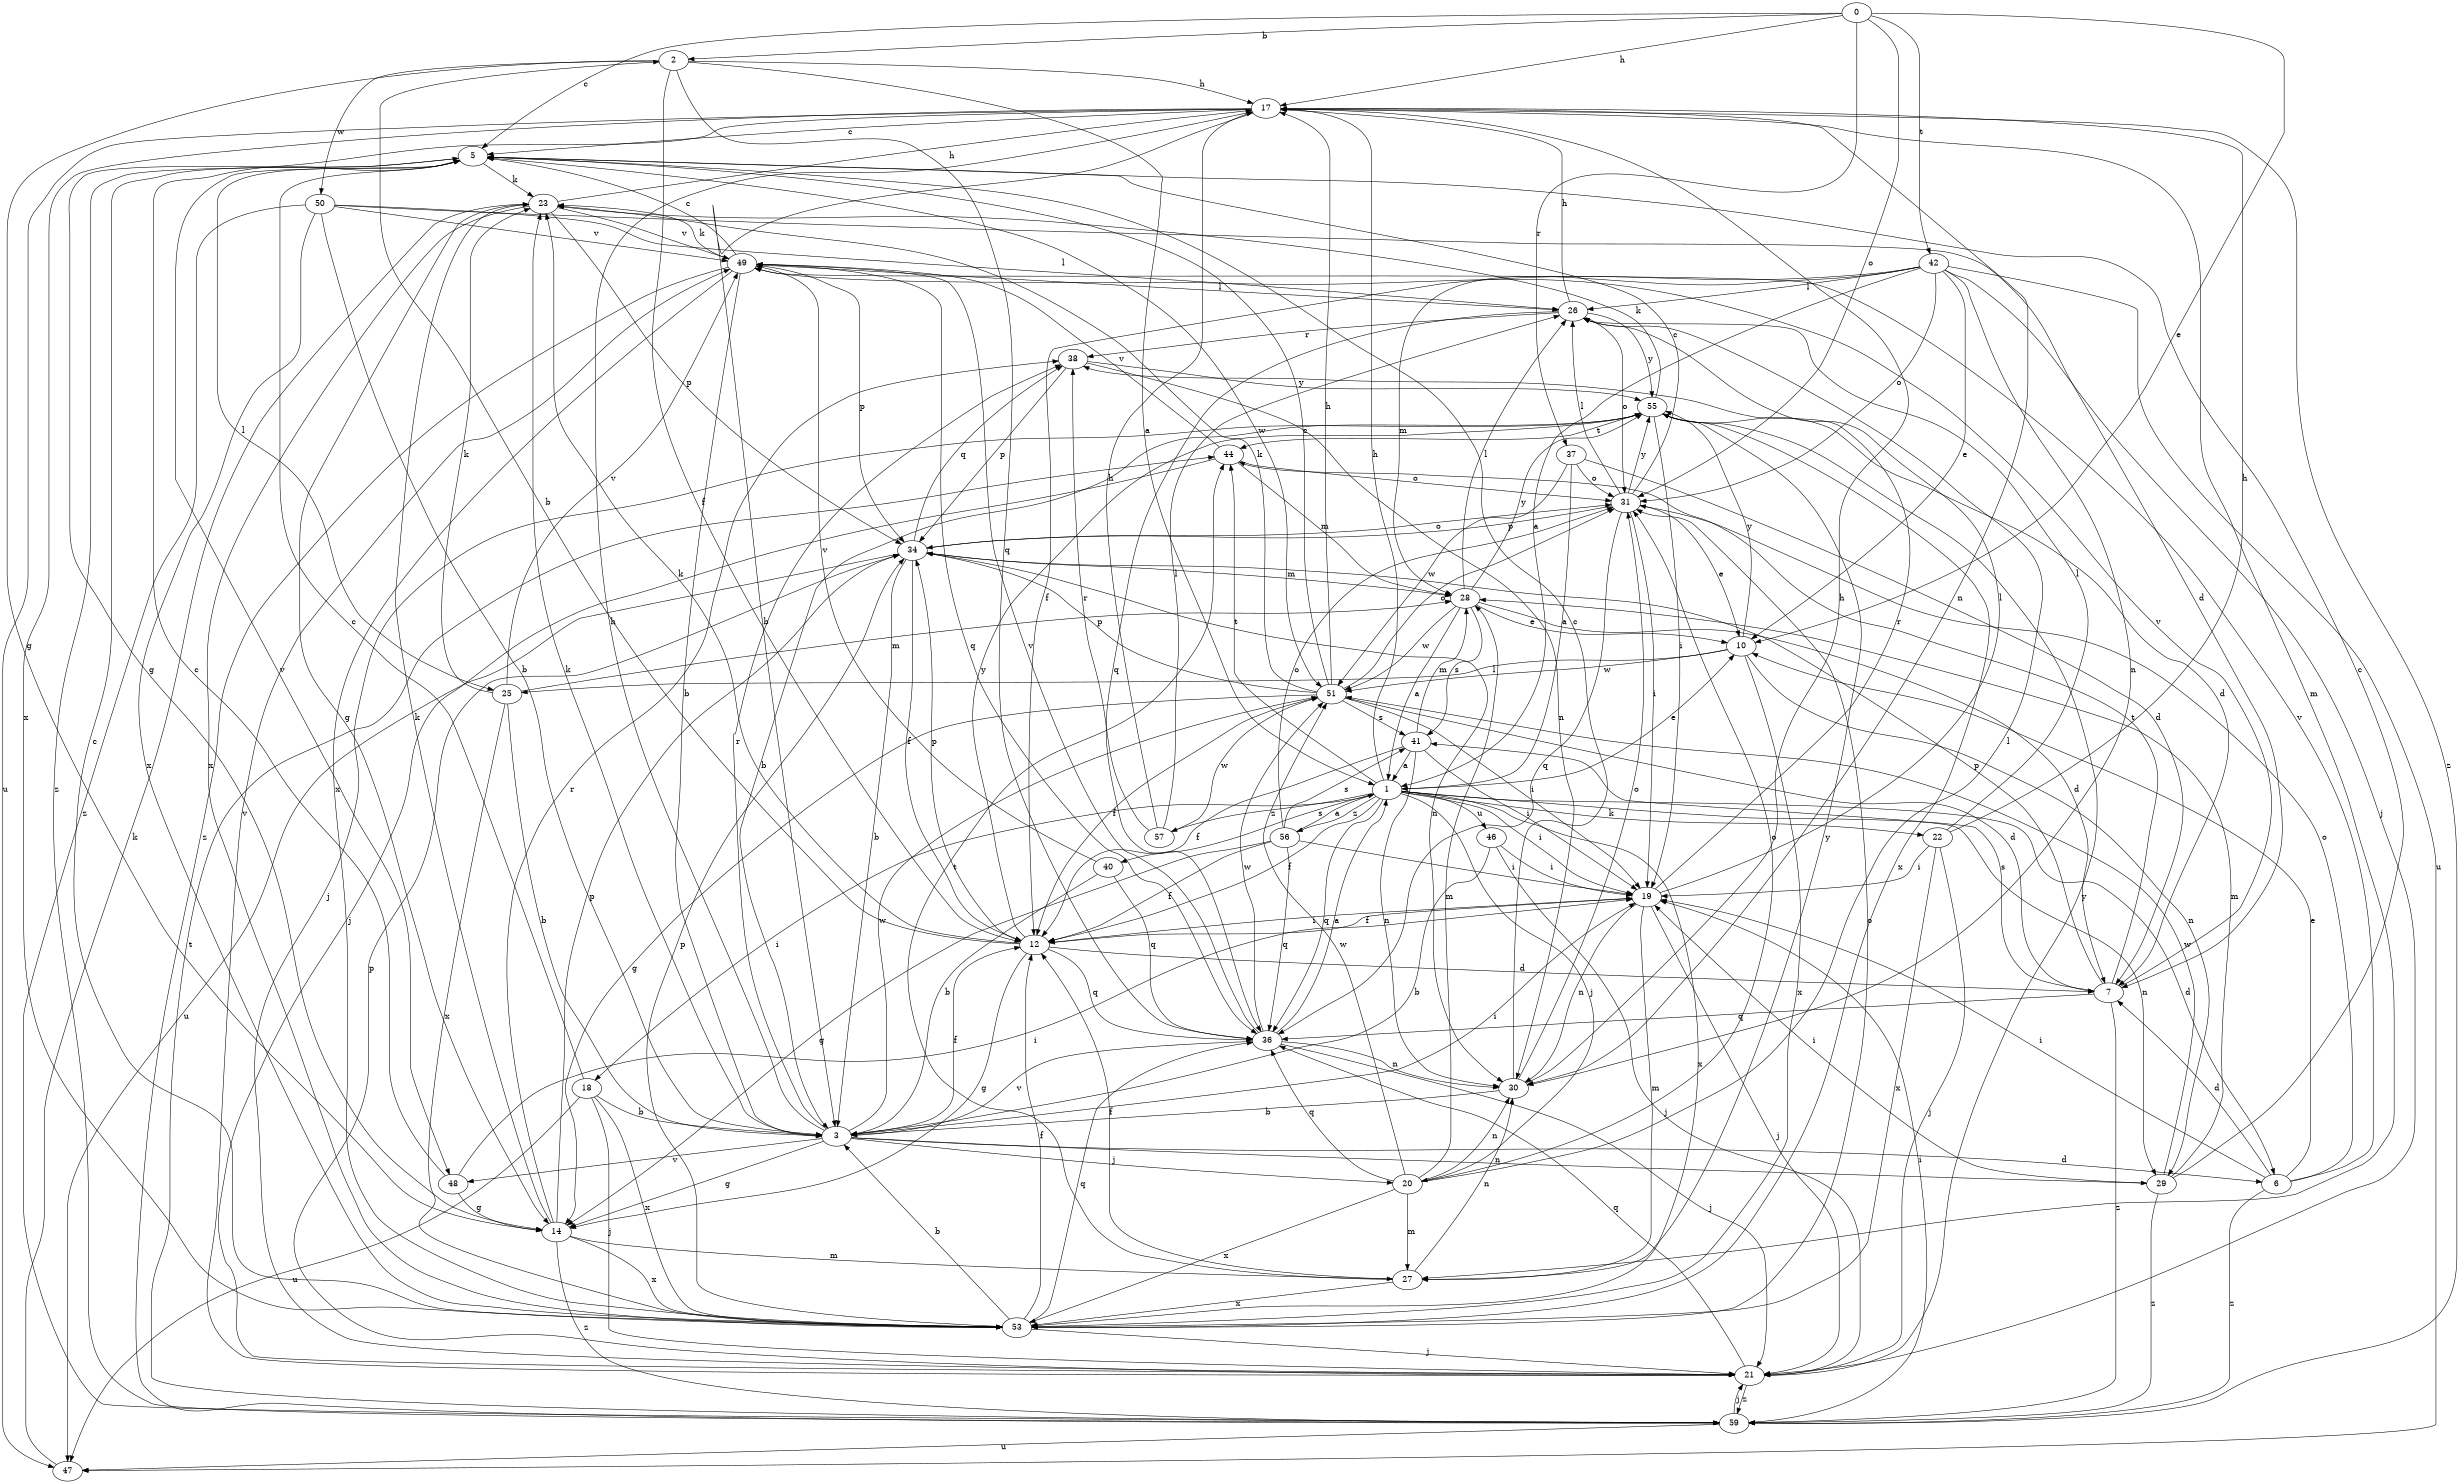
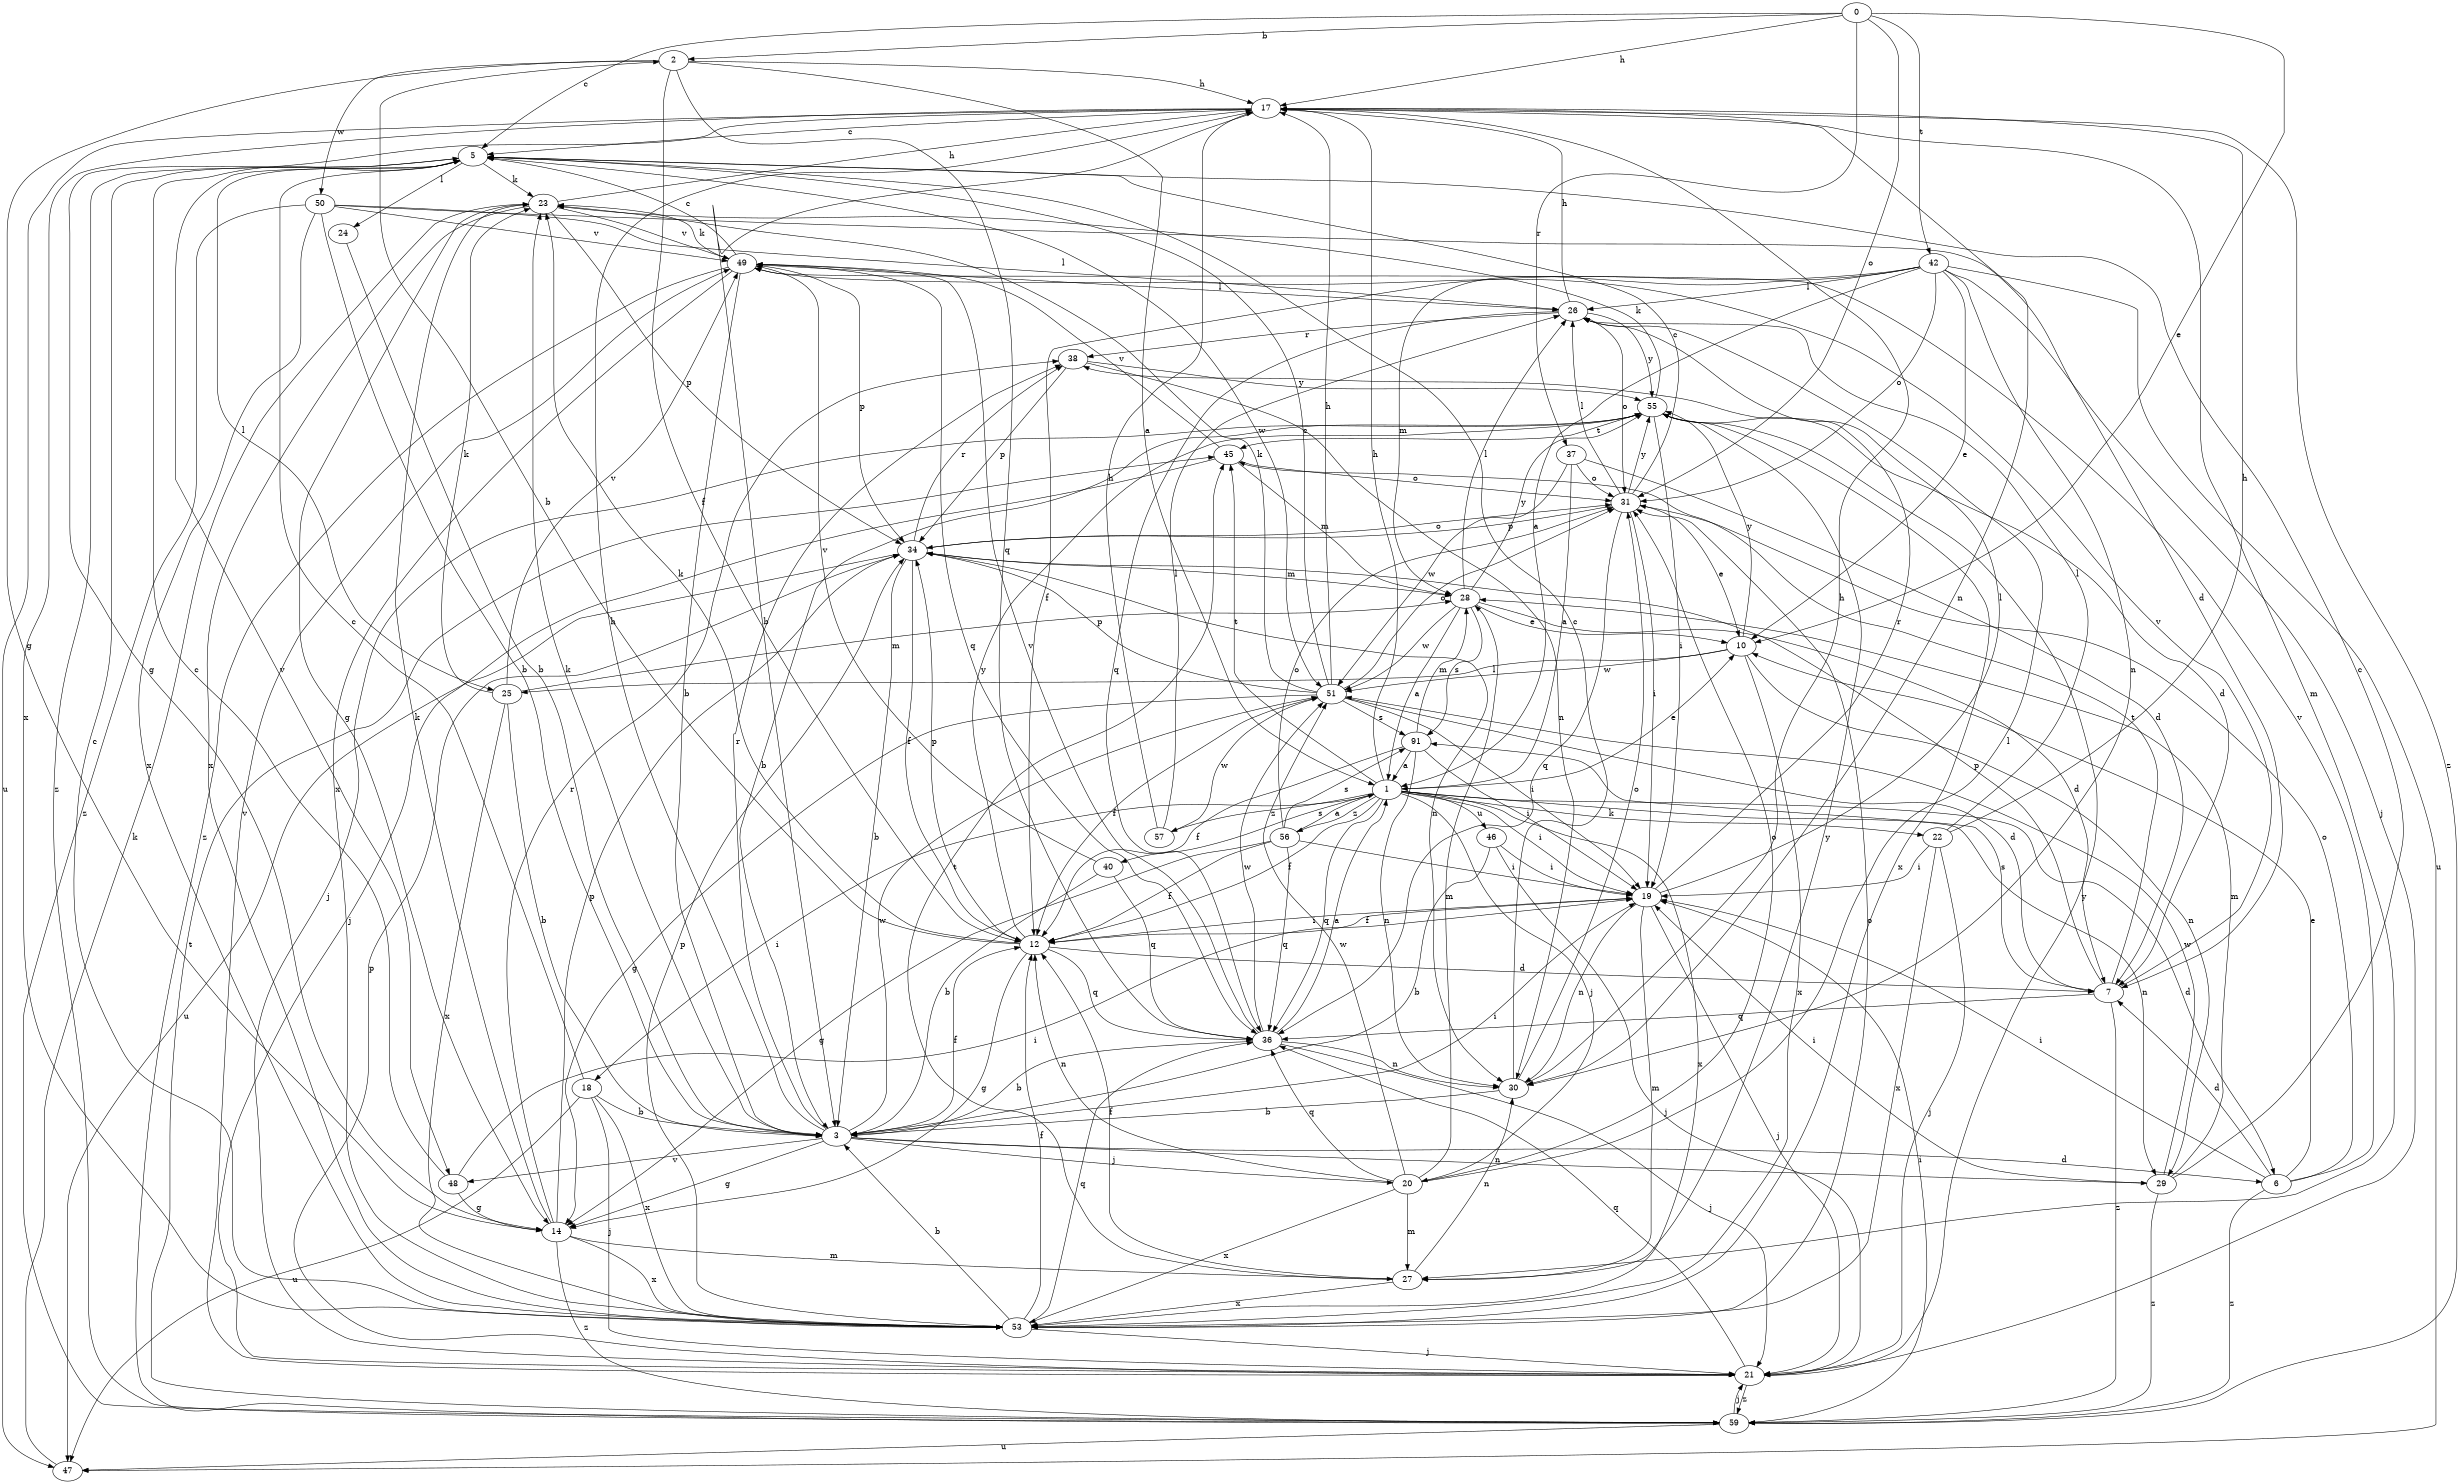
node "24": added
edge "34" -> "38": label "q" -> "r"
node "44": label "44" -> "45"
edge "57" -> "38": removed, label "r"
node "41": label "41" -> "91"
edge "36" -> "3": label "v" -> "b"
edge "20" -> "30": now "20" -> "12"
